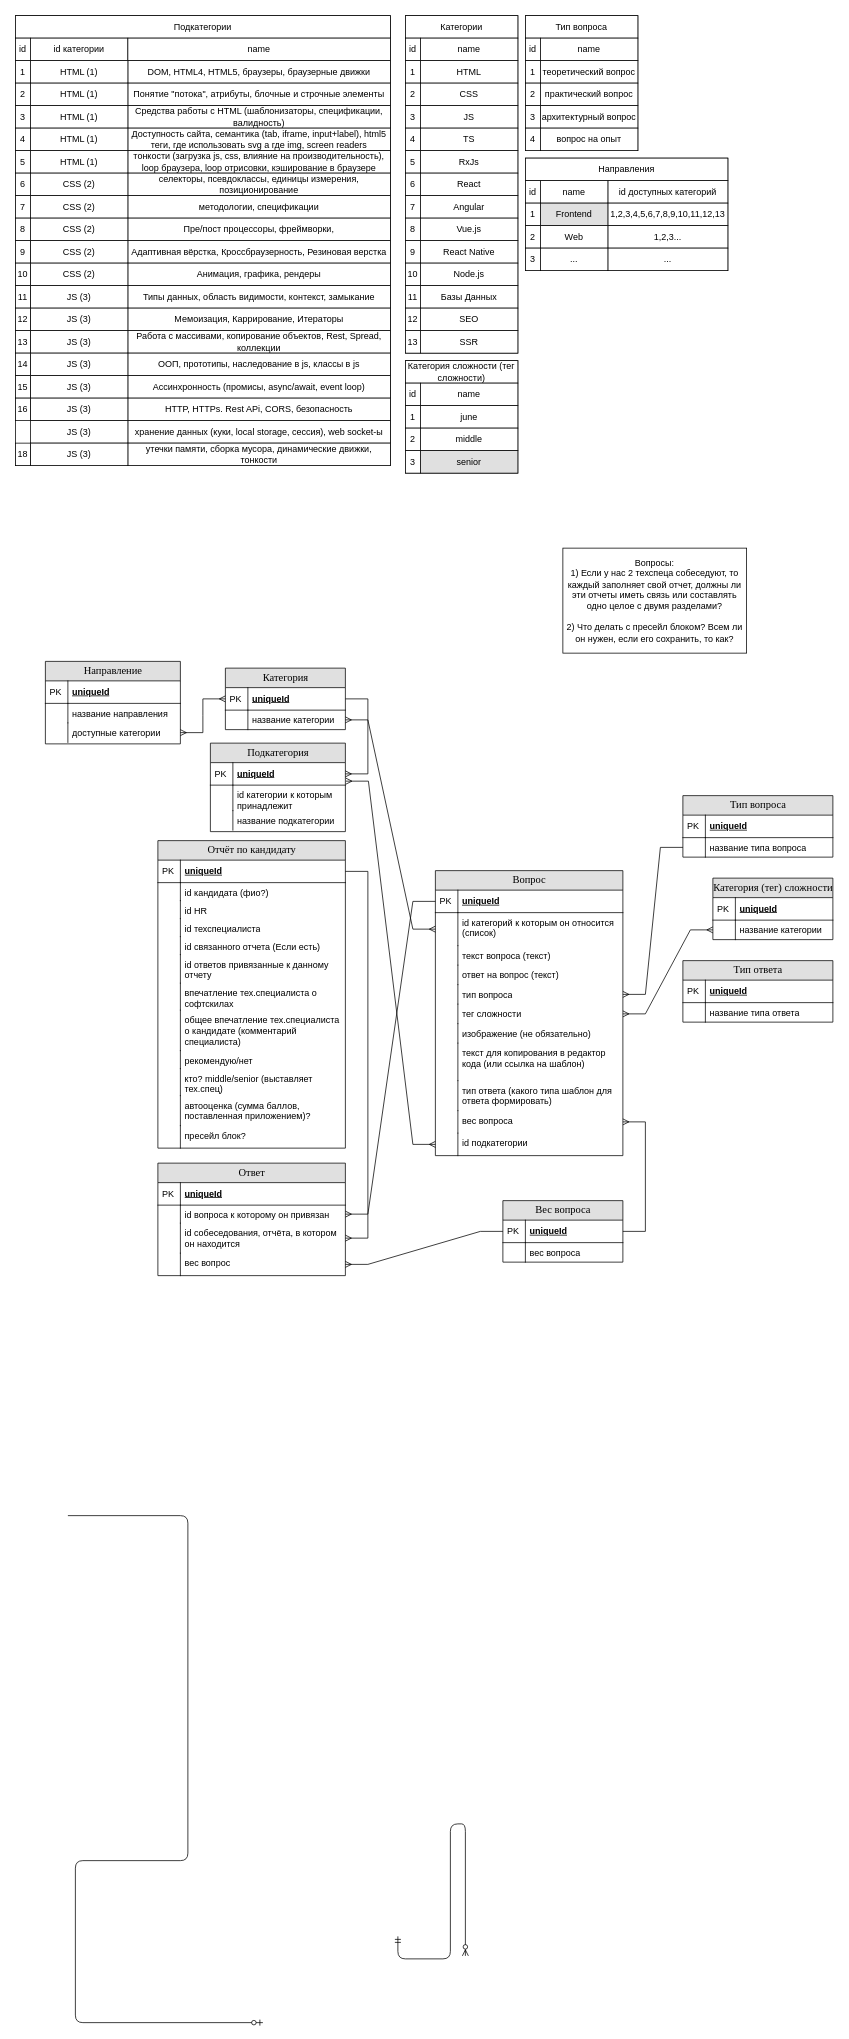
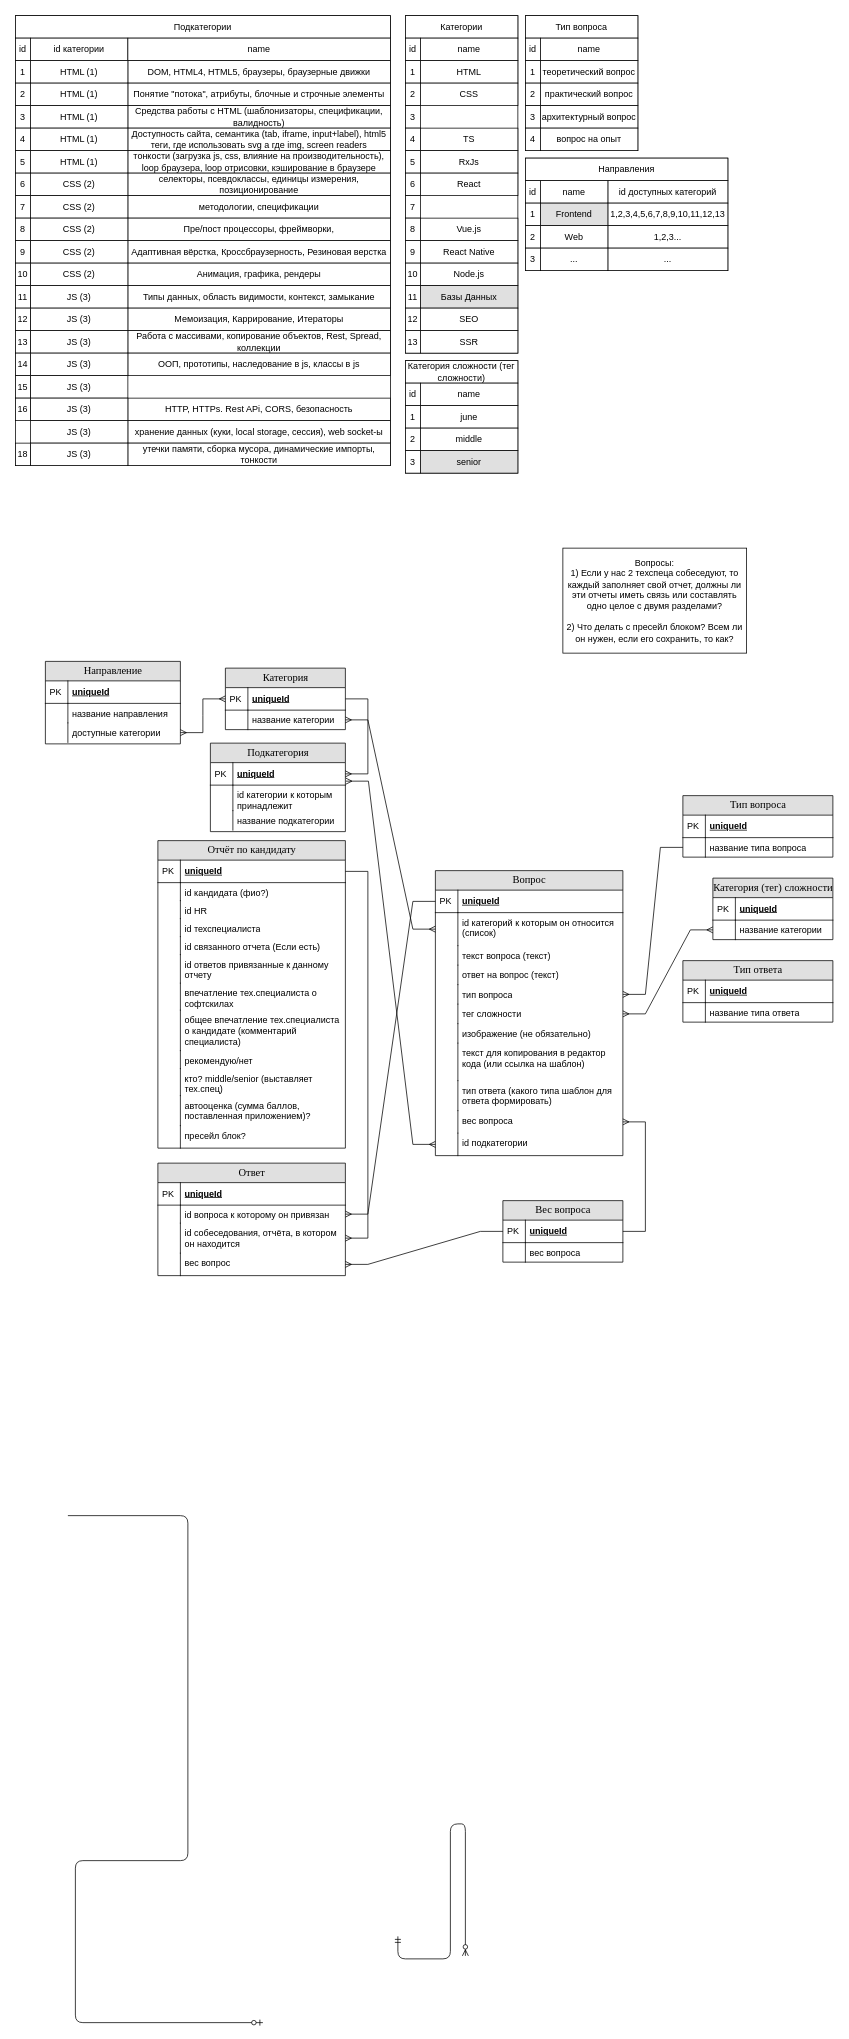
node "JS": removed
node "Angular": removed
node "Базы Данных": fillcolor #ffffff -> #e0e0e0
node "Ассинхронность (промисы, async/await, event loop)": removed
node "утечки памяти, сборка мусора, динамические движки, тонкости": label "утечки памяти, сборка мусора, динамические движки, тонкости" -> "утечки памяти, сборка мусора, динамические импорты, тонкости"
